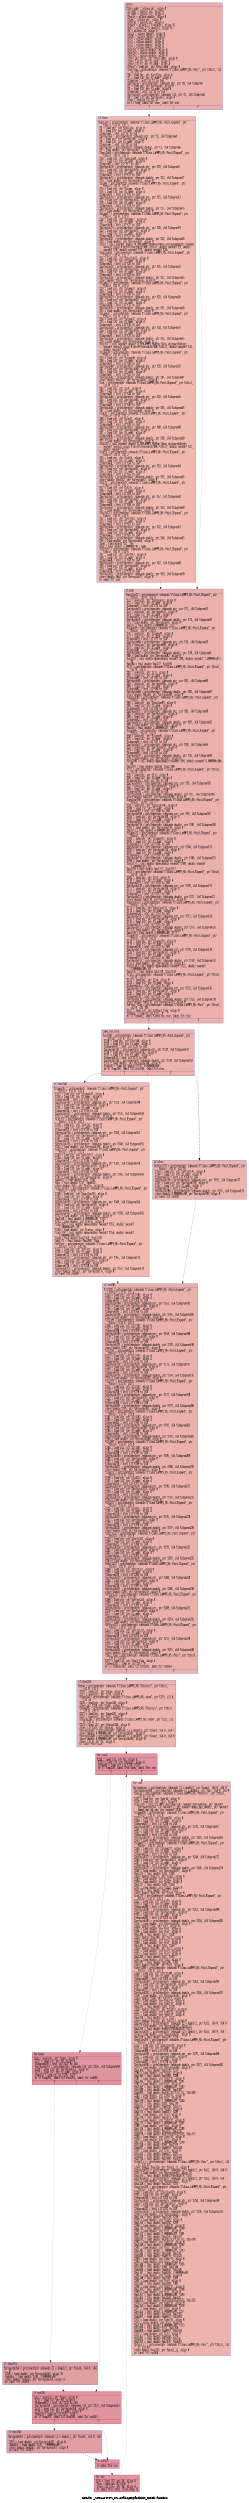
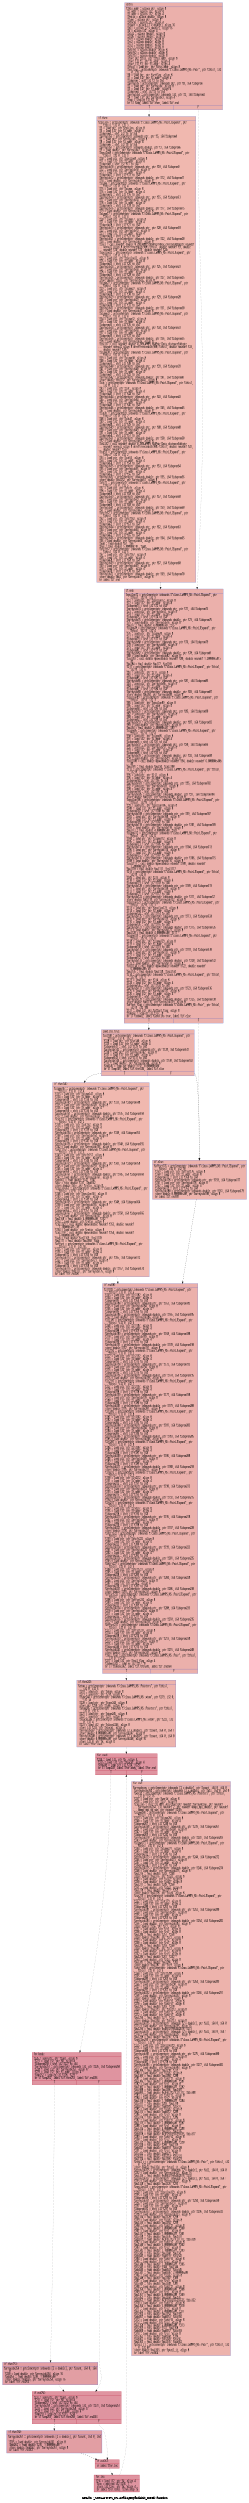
node "if.end181:": text "%207 = load i32, ptr %i.addr, align 4" -> "%207 = load i32, ptr %i.mul, align 4"
node "for.end:": text "%313 = entry double, ptr %rc3, align 8" -> "%313 = load double, ptr %rc3, align 8"
